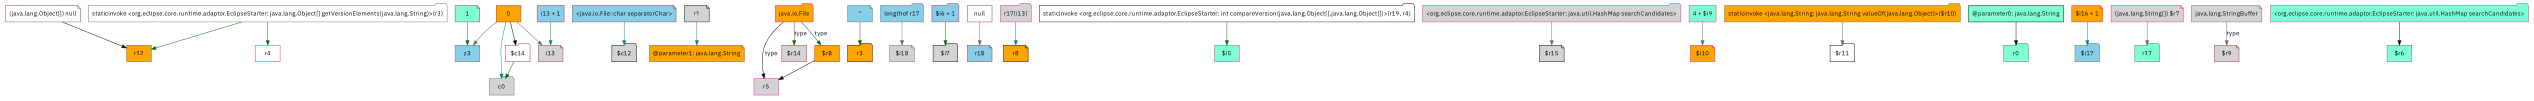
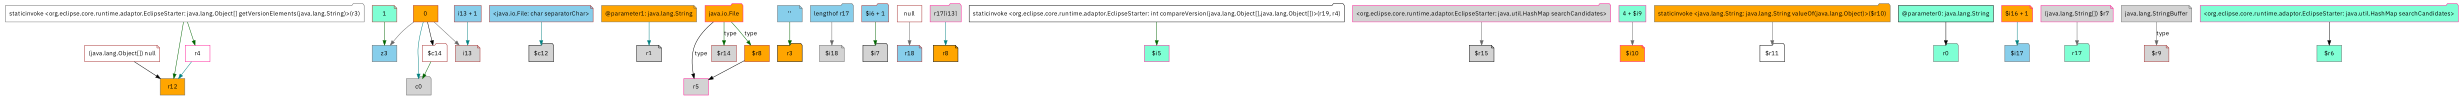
edge "r1" -> "@parameter1: java.lang.String": reversed
edge "r4" -> "r12": added
